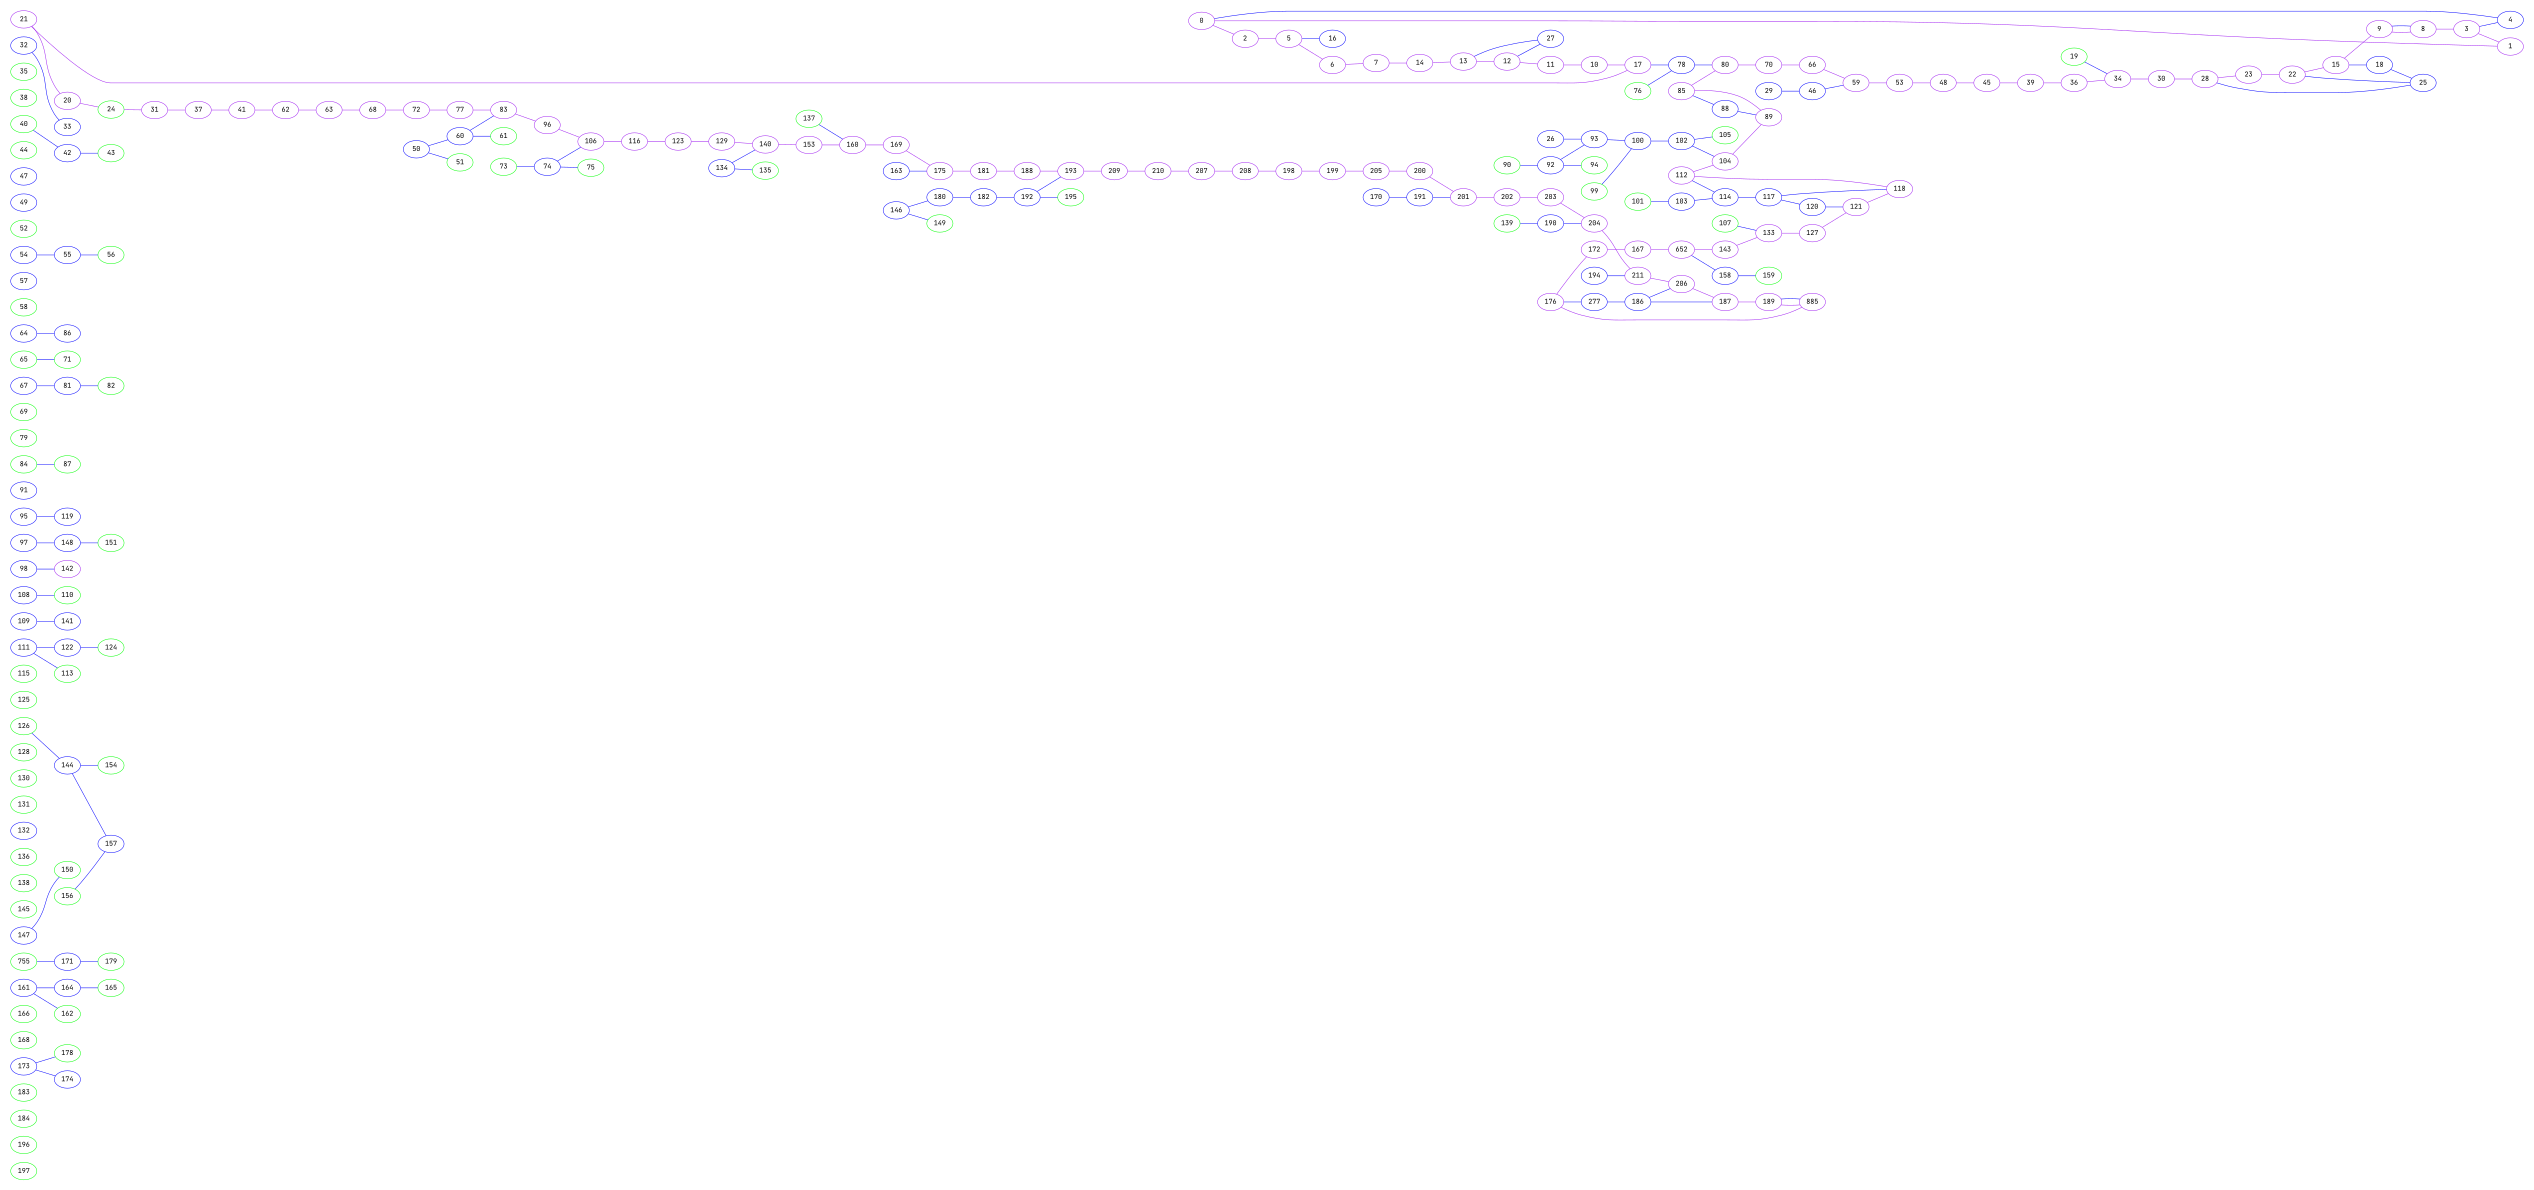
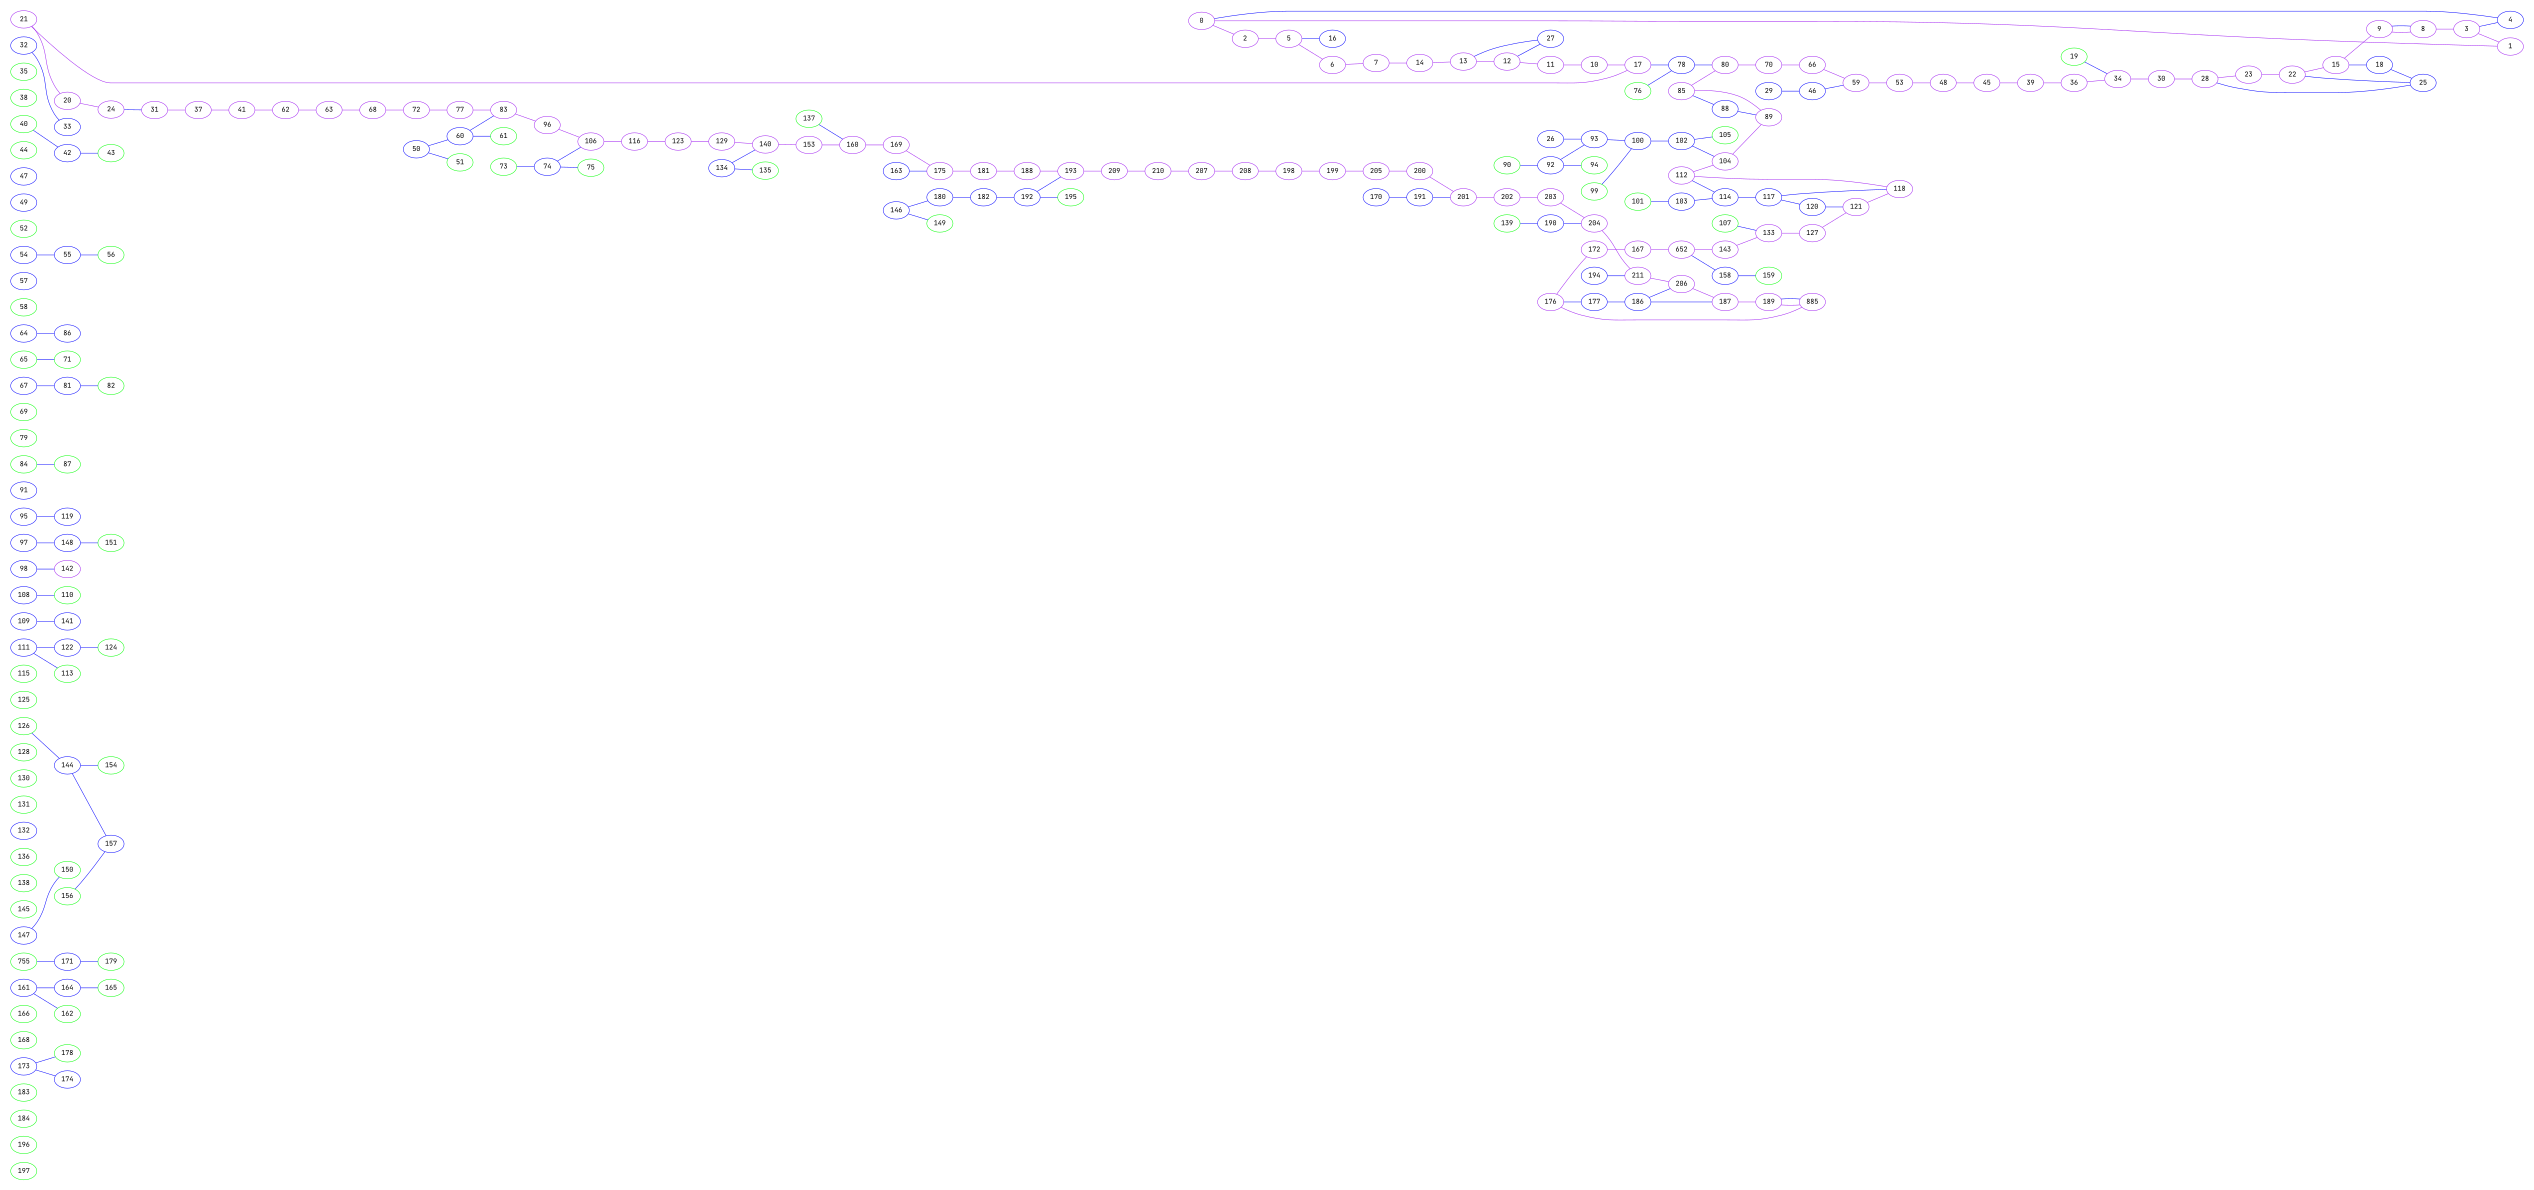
node "24": color green -> purple
edge "24" -- "31": color purple -> blue
node "277": label "277" -> "177"
